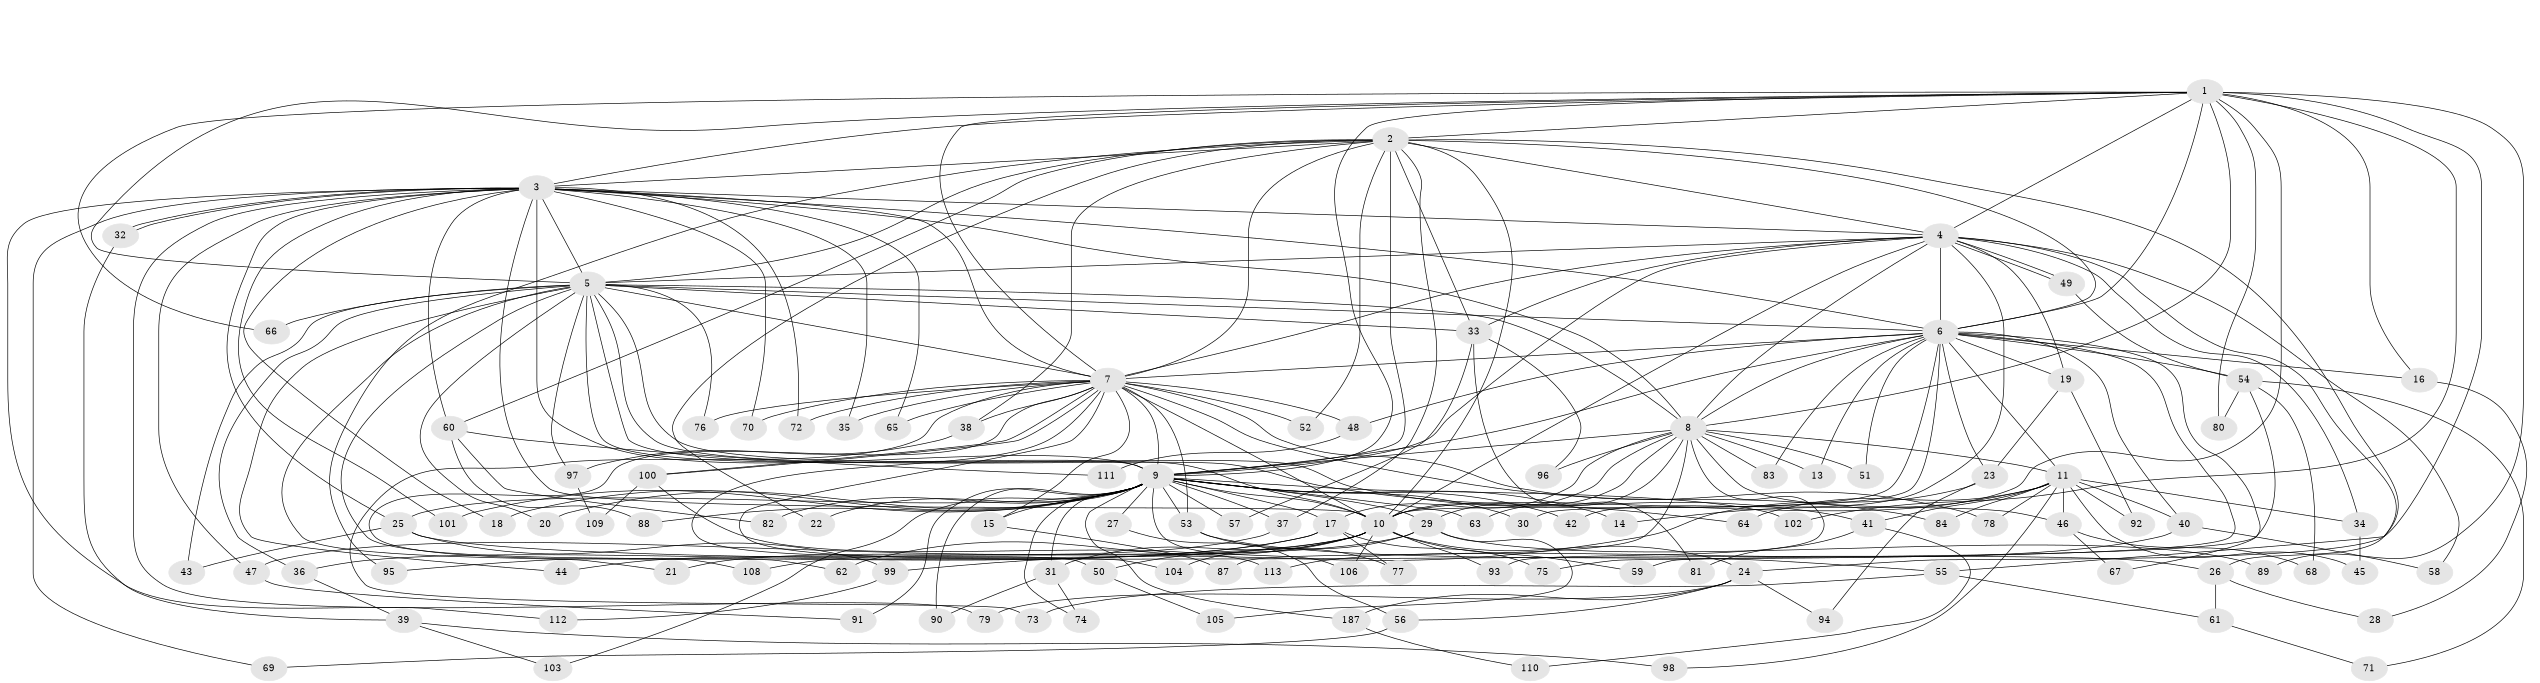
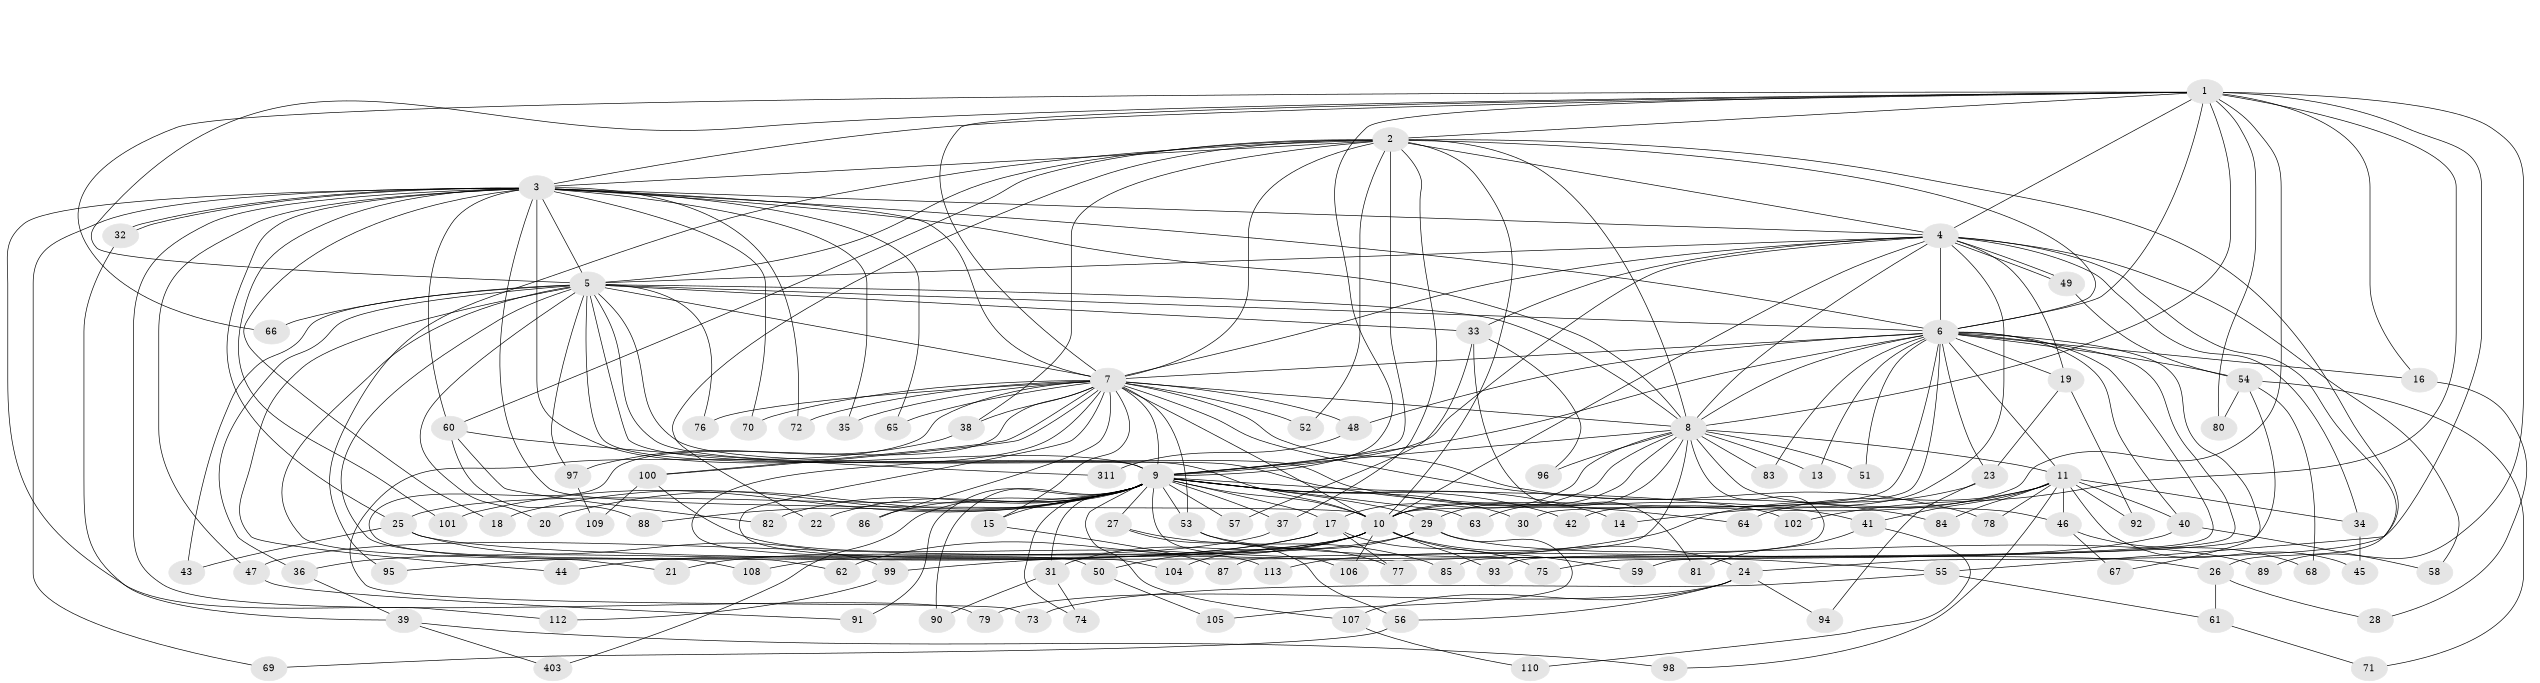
edge "2" -- "33": now "2" -- "8"
edge "7" -- "8": added
node "111": label "111" -> "311"
node "86": added
node "85": added
node "187": label "187" -> "107"
node "103": label "103" -> "403"
